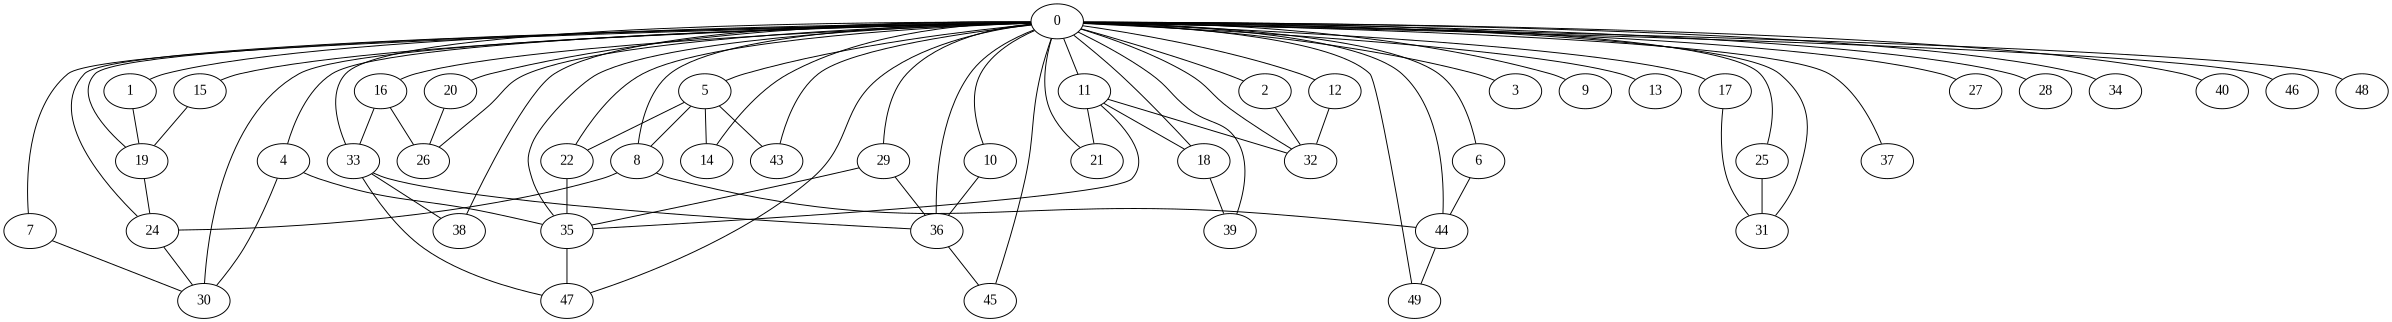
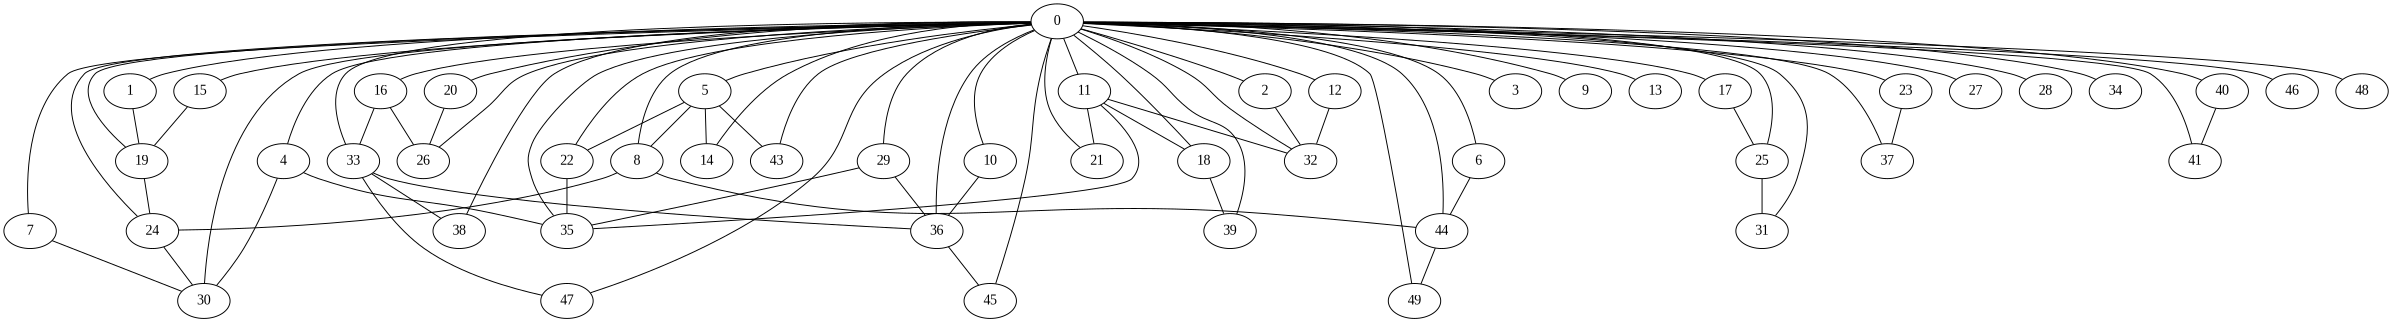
node "23": added
node "41": added
edge "17" -- "31": now "17" -- "25"
edge "35" -- "47": removed
